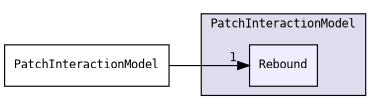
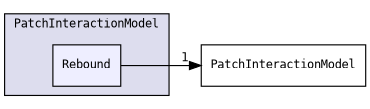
edge "PatchInteractionModel" -> "Rebound": reversed
